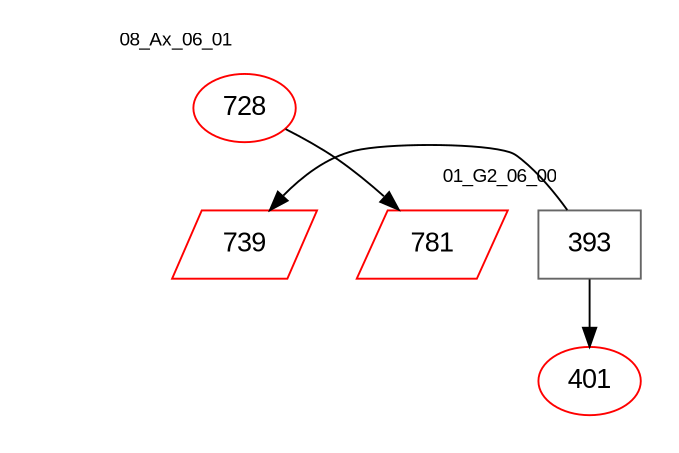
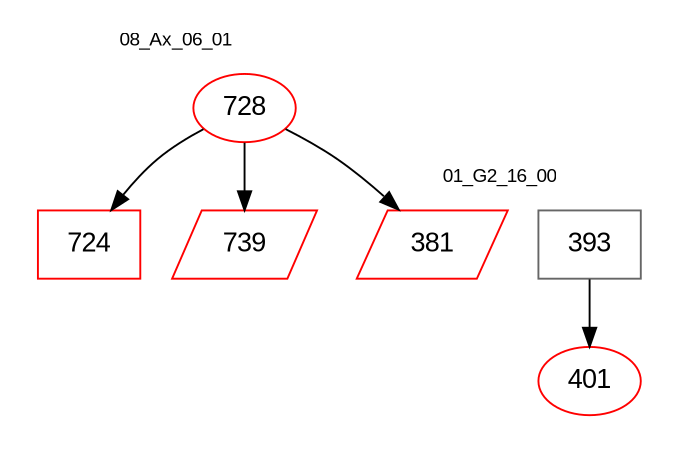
edge "393" -> "739": now "728" -> "739"
cluster "01_G2_06_00": label "01_G2_06_00" -> "01_G2_16_00"
node "724": added
node "781": label "781" -> "381"
